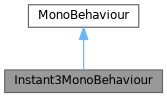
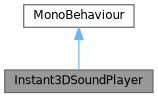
node "Instant3MonoBehaviour": label "Instant3MonoBehaviour" -> "Instant3DSoundPlayer"
